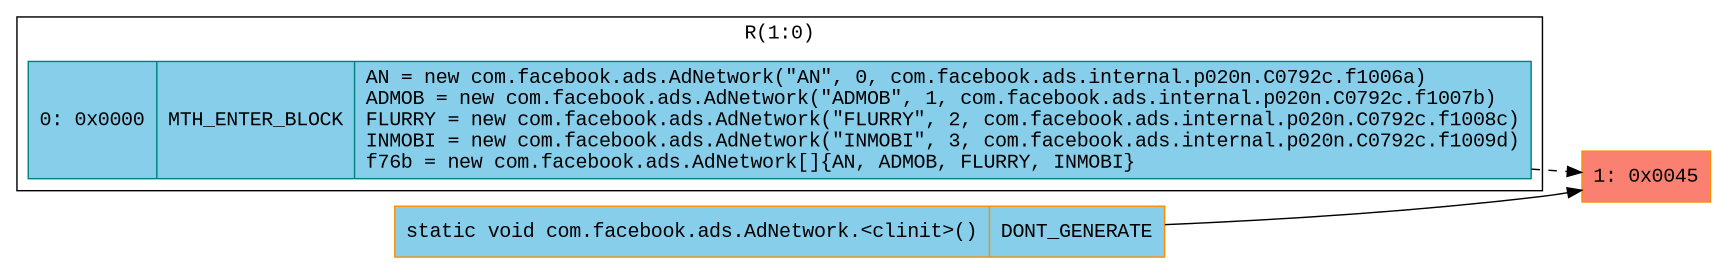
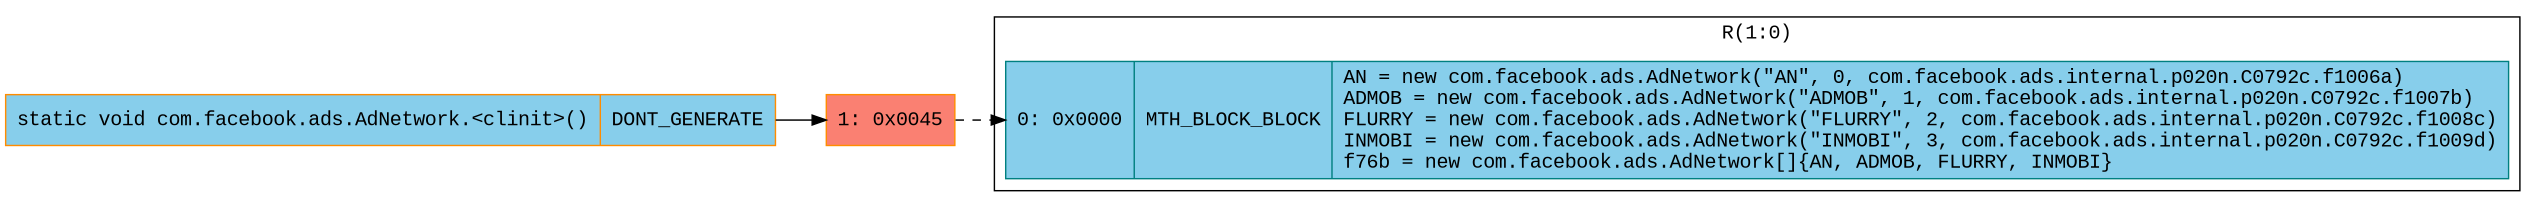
node "0: 0x0000": text "MTH_ENTER_BLOCK" -> "MTH_BLOCK_BLOCK"
edge "0: 0x0000" -> "1: 0x0045": reversed
